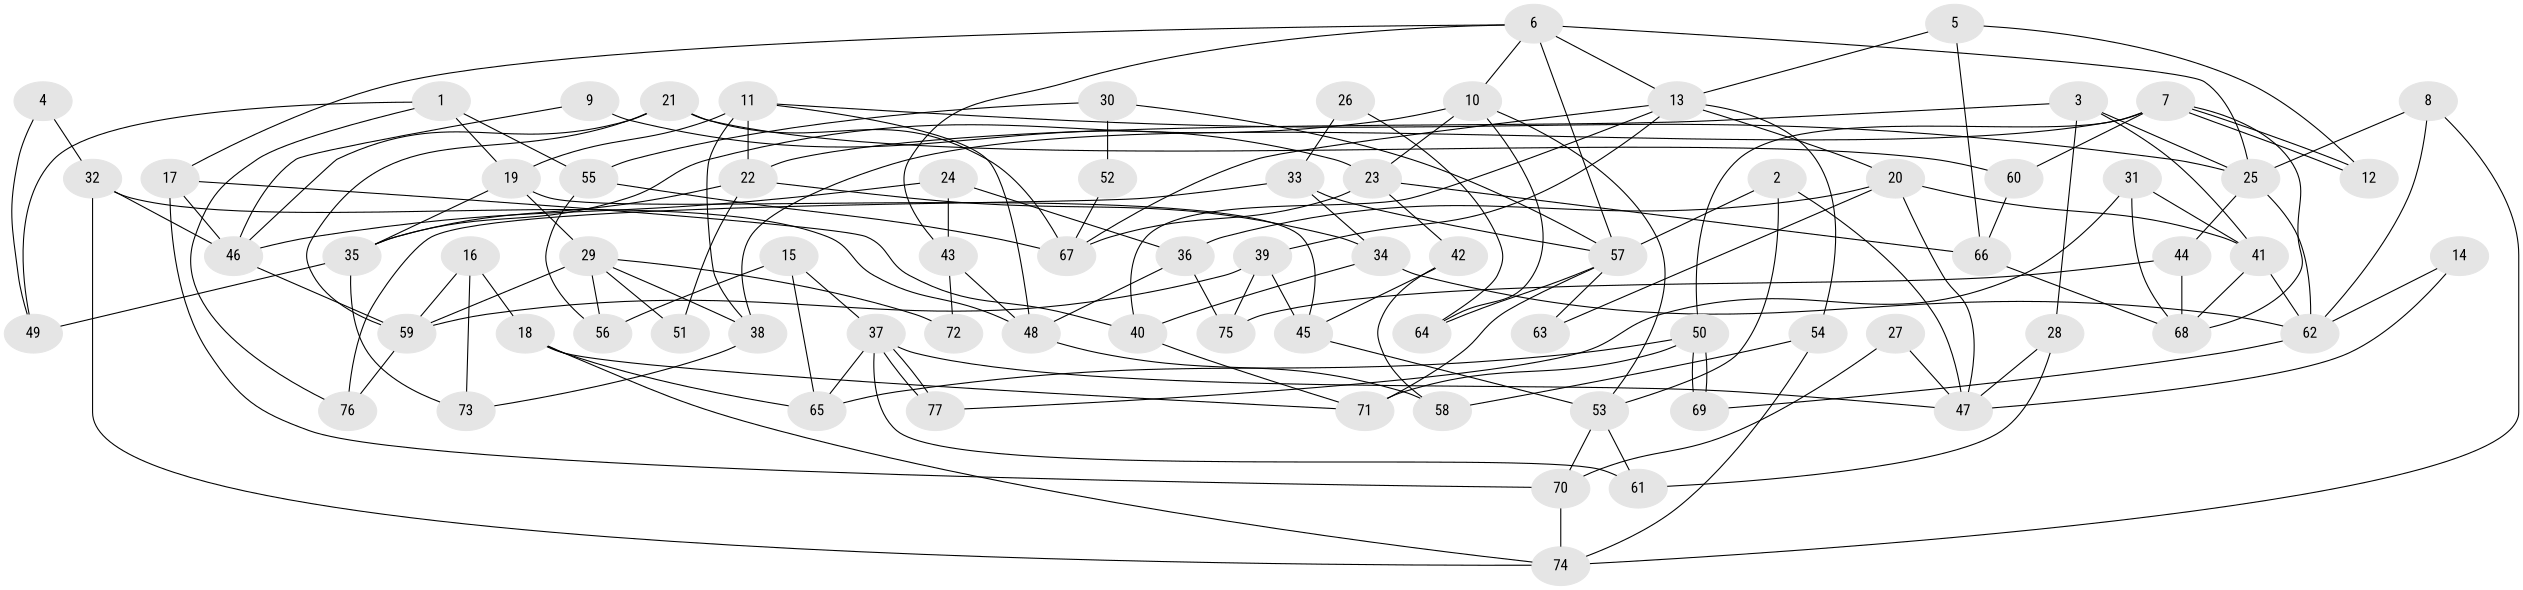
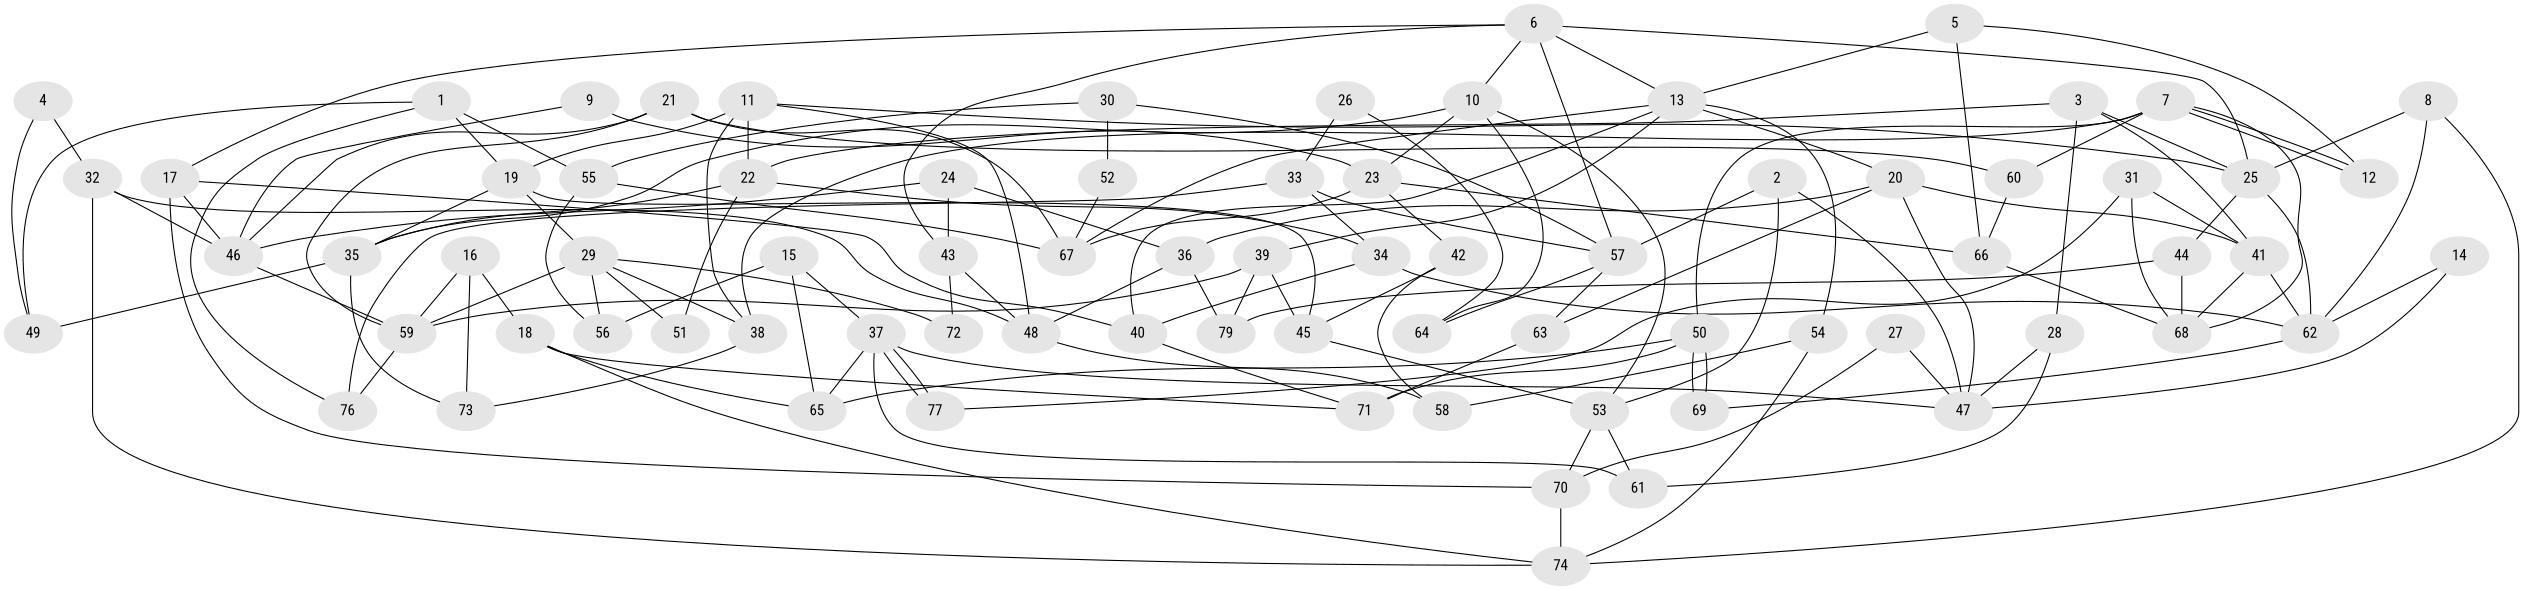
edge "57" -- "71": now "63" -- "71"
node "75": label "75" -> "79"
